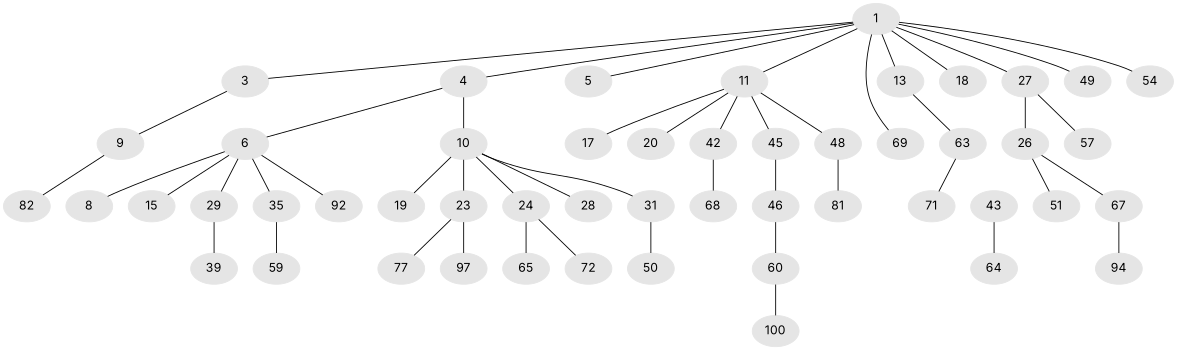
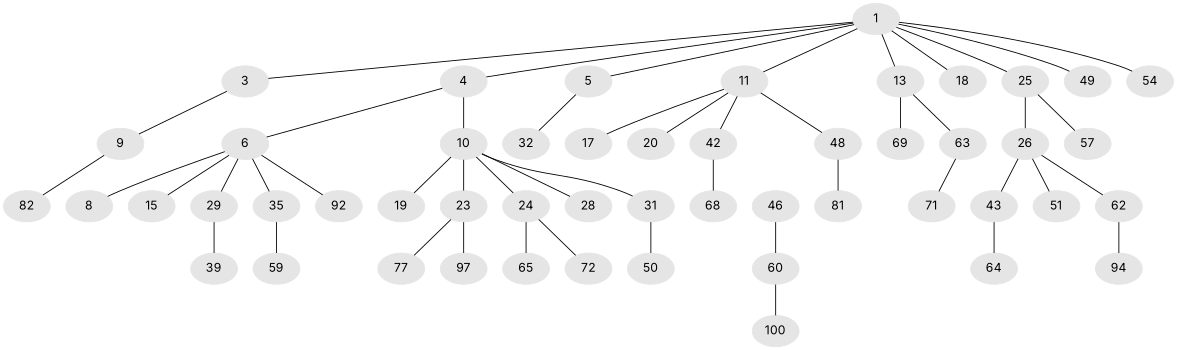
node "27": label "27" -> "25"
edge "1" -- "69": now "13" -- "69"
node "32": added
node "45": removed
edge "26" -- "43": added
node "67": label "67" -> "62"
